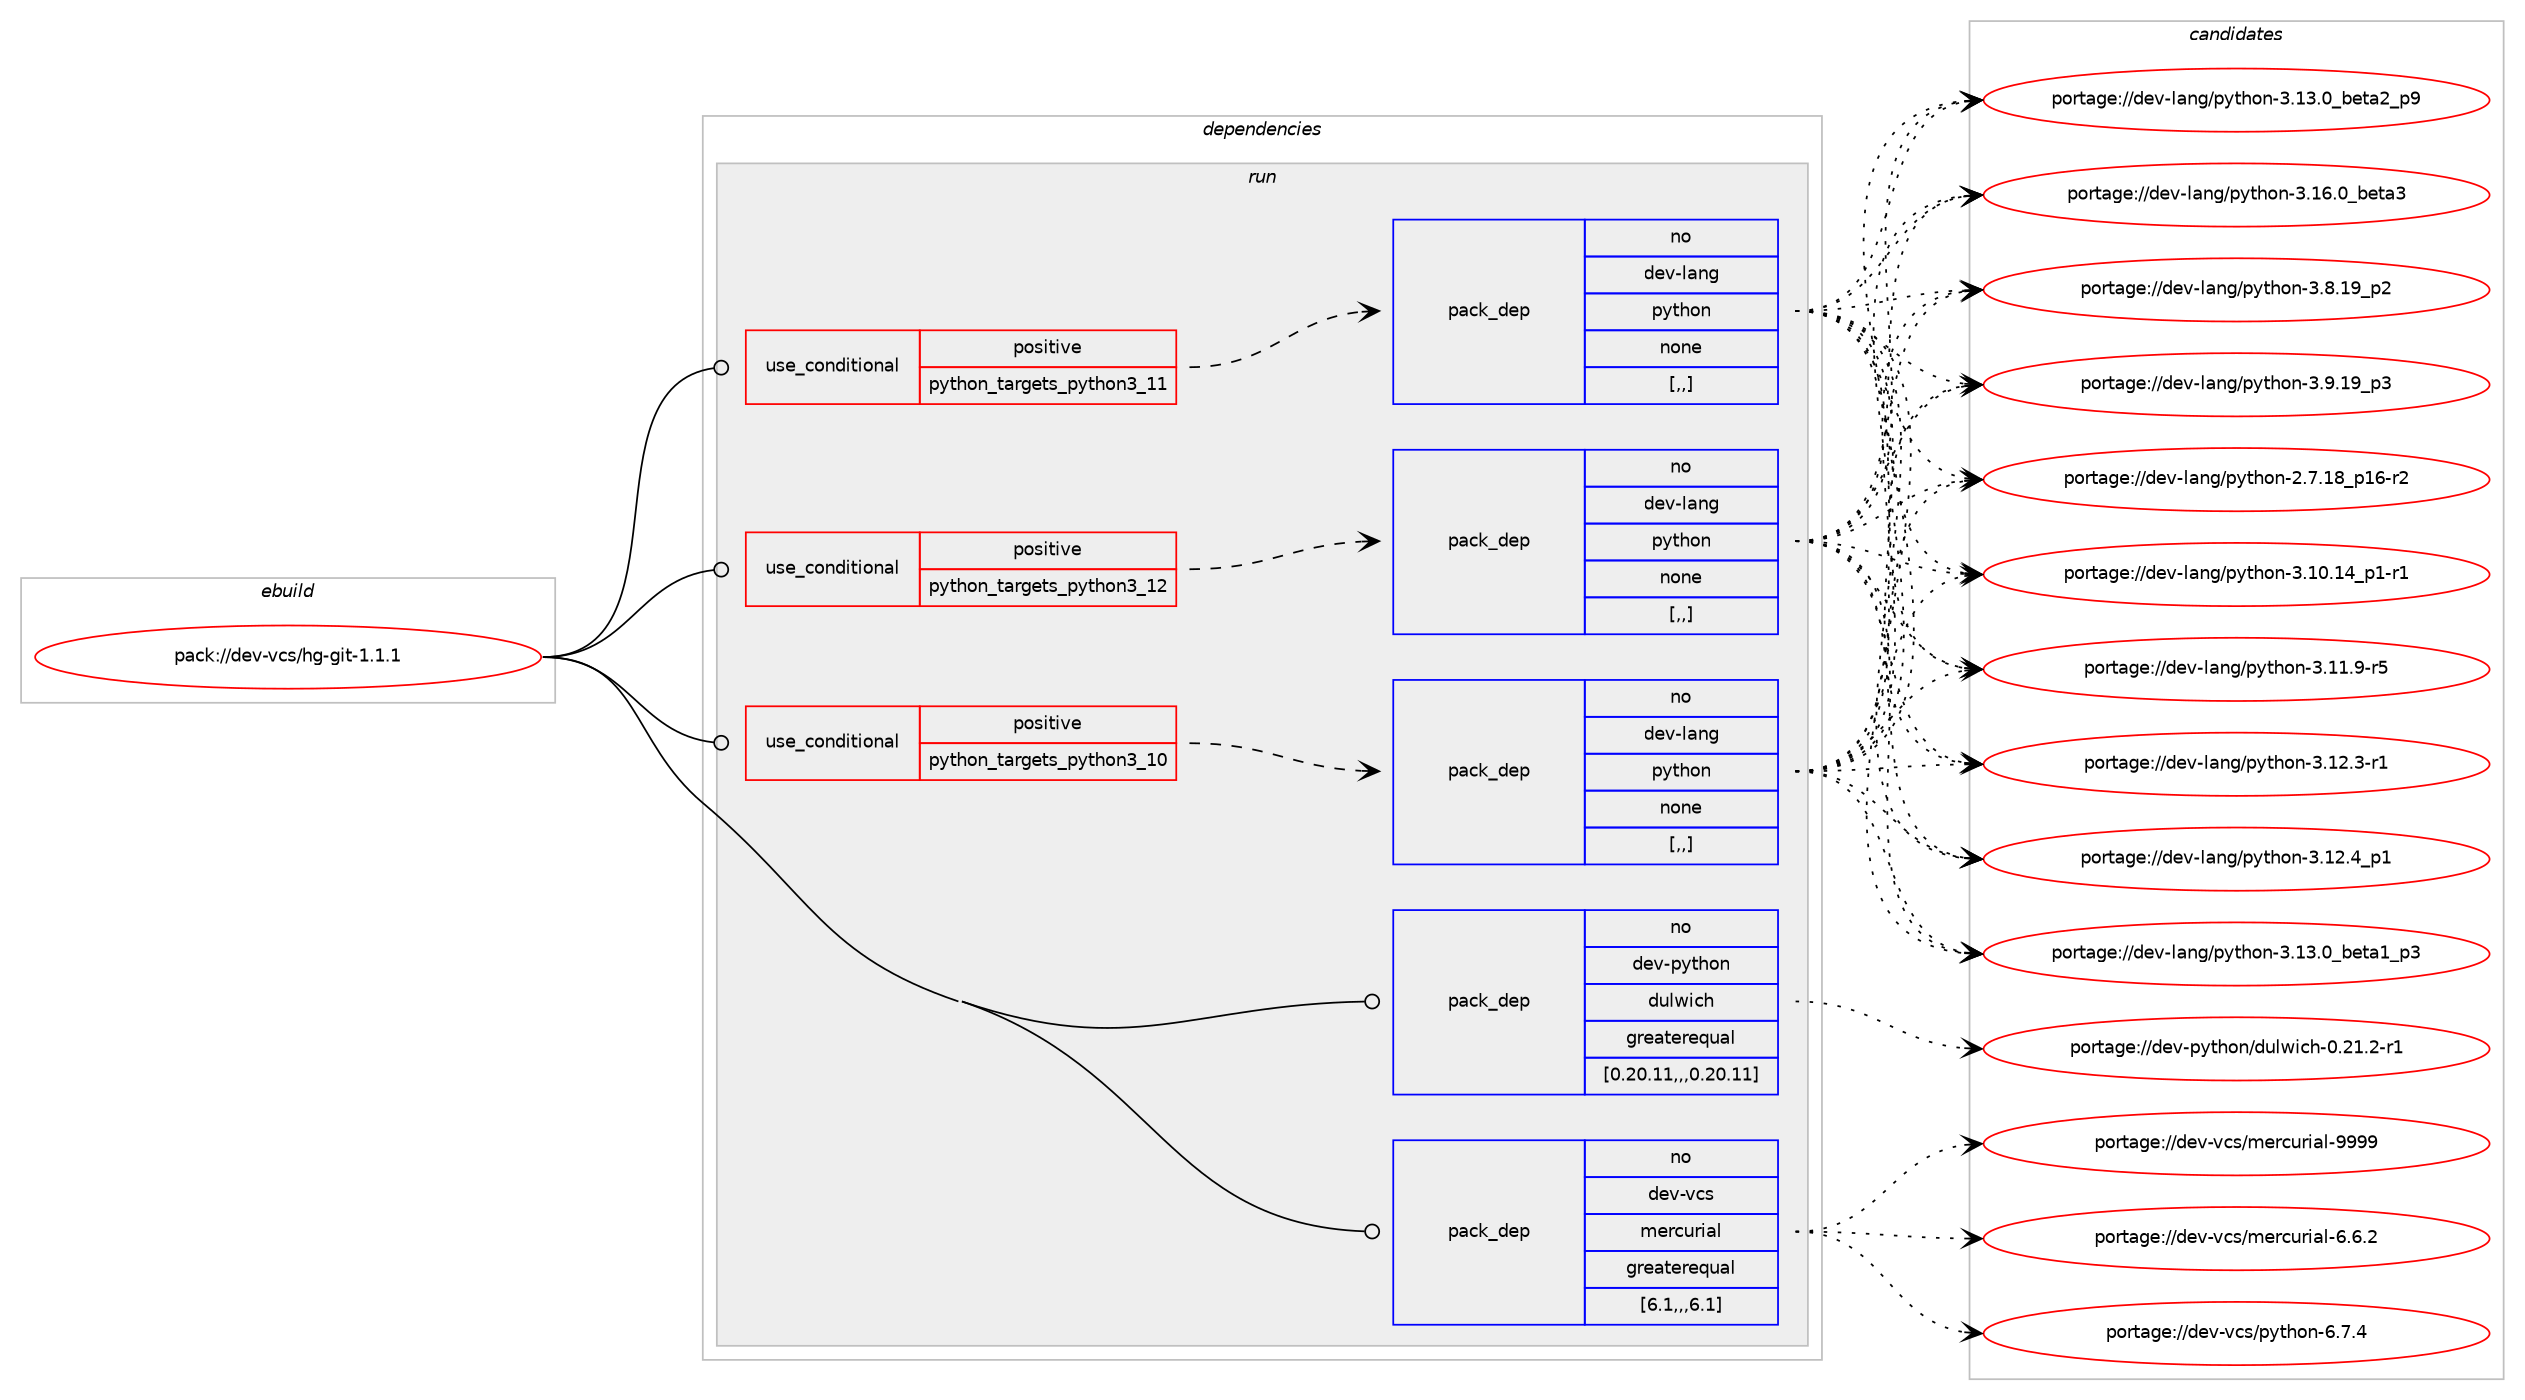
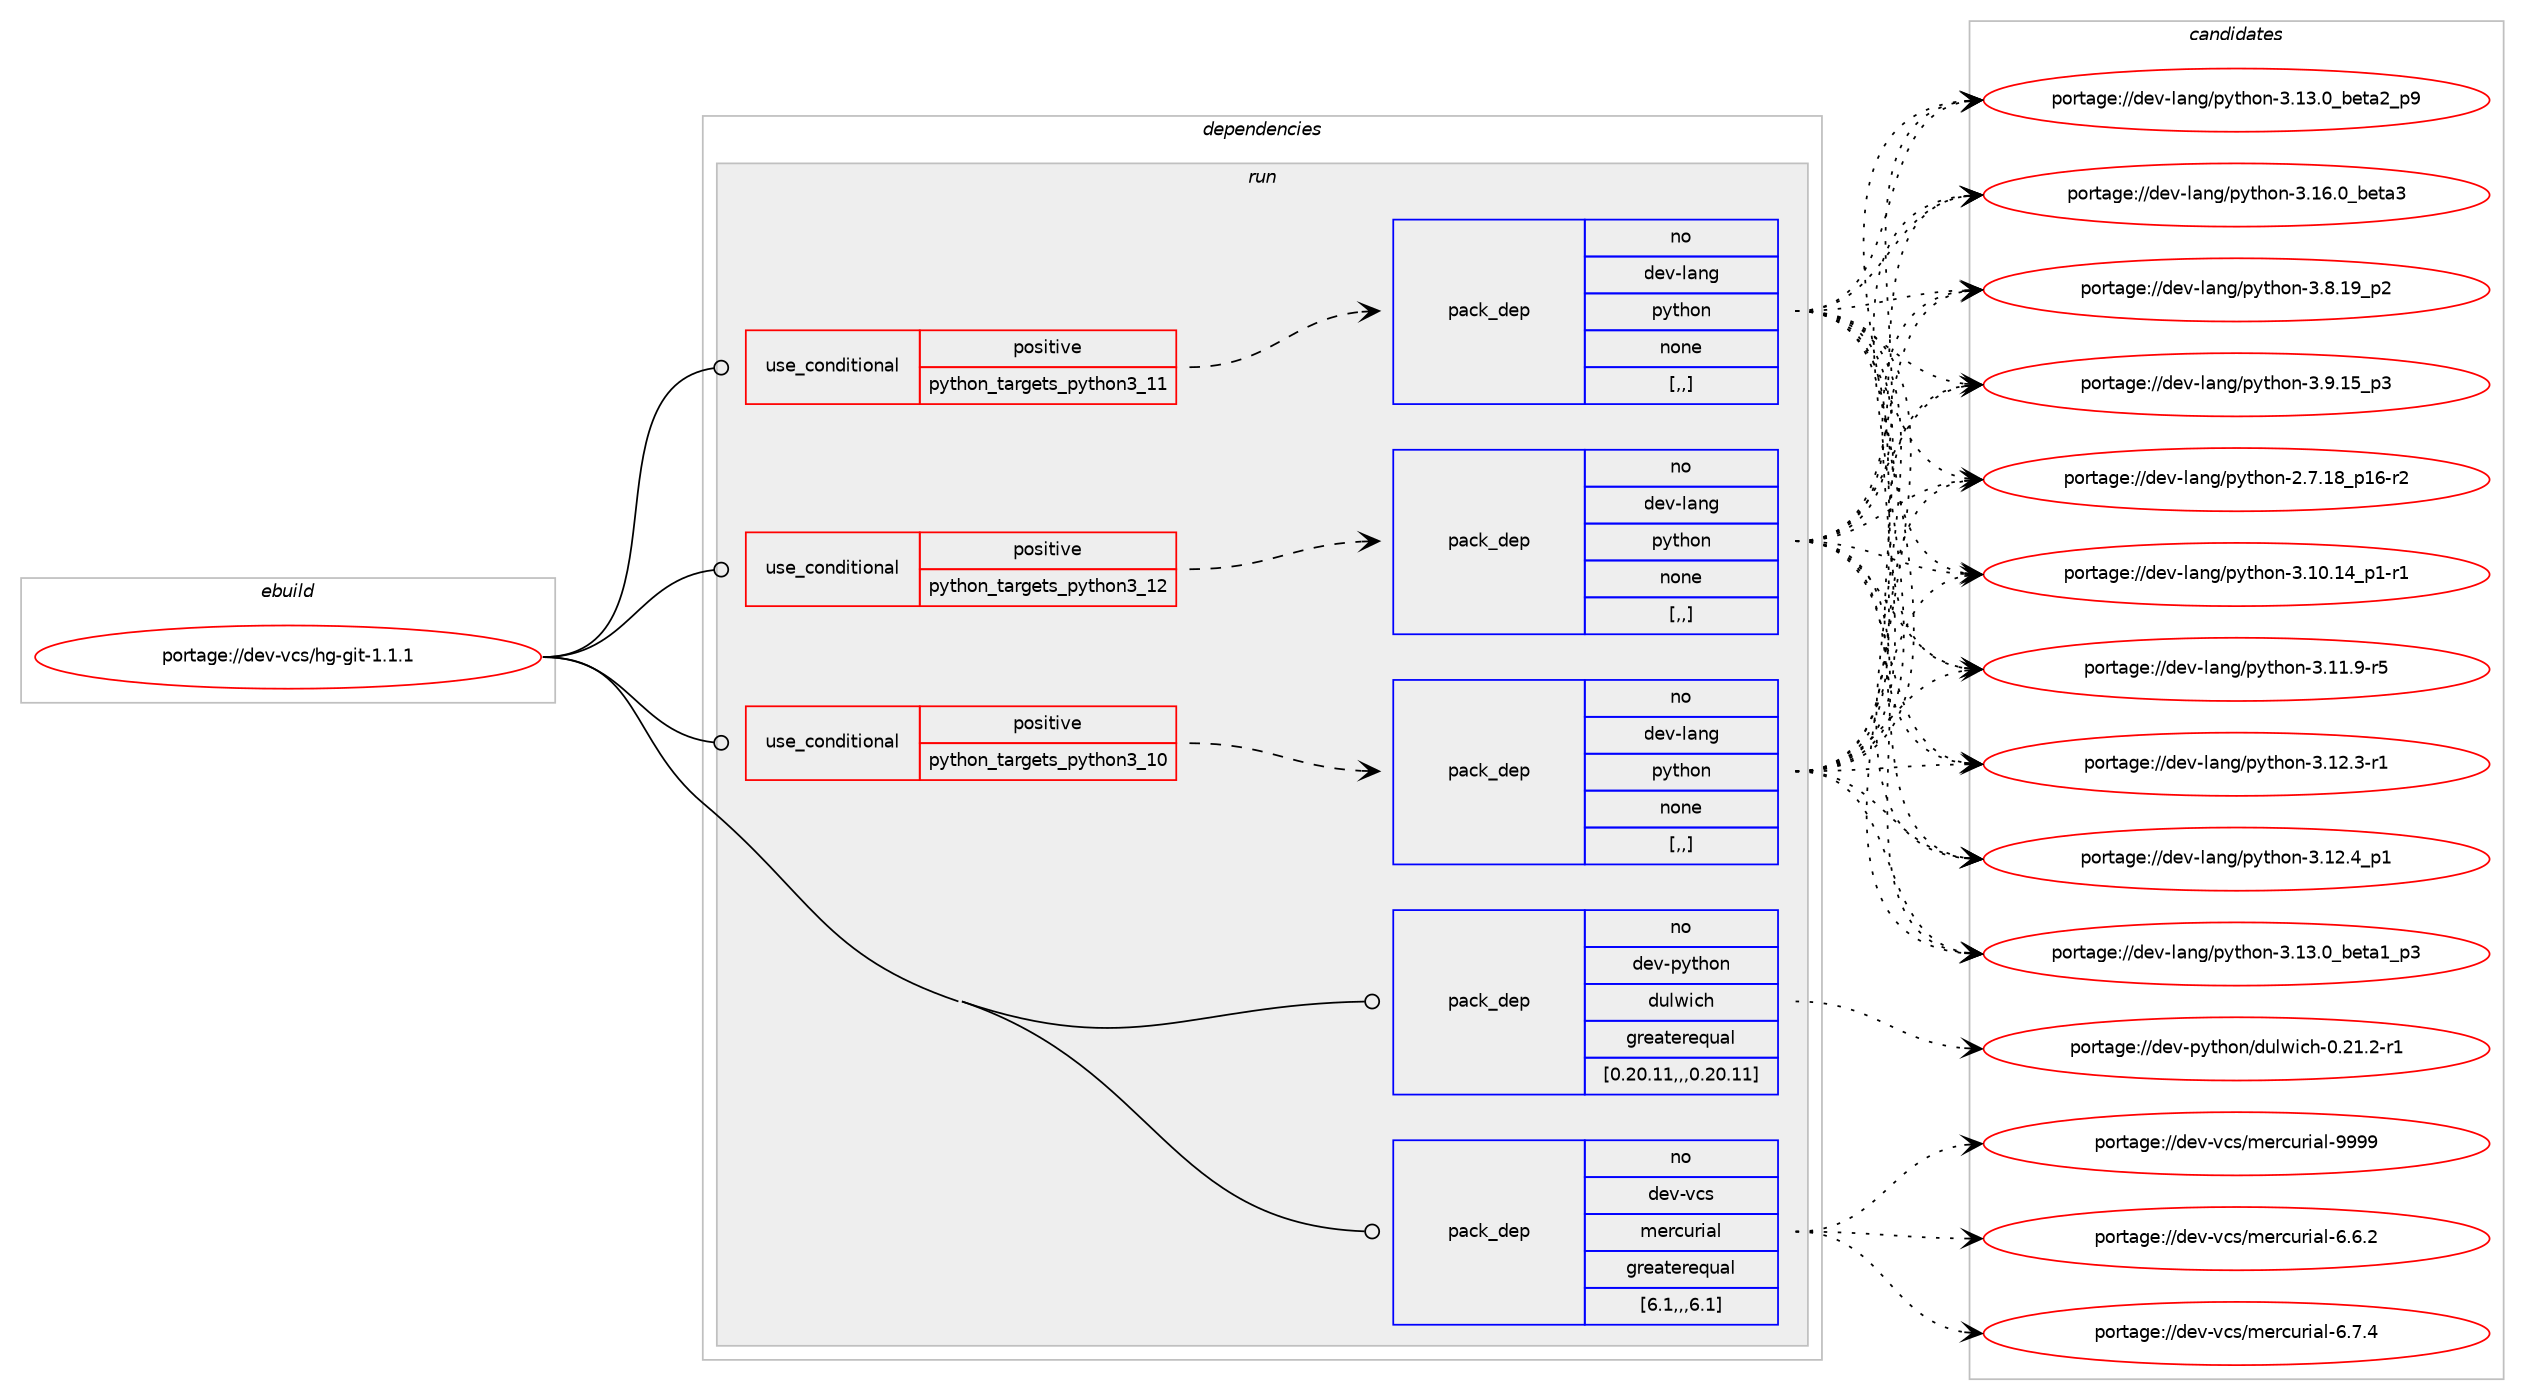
node "portage://dev-lang/python-3.9.19_p3": label "portage://dev-lang/python-3.9.19_p3" -> "portage://dev-lang/python-3.9.15_p3"
node "pack://dev-vcs/hg-git-1.1.1": label "pack://dev-vcs/hg-git-1.1.1" -> "portage://dev-vcs/hg-git-1.1.1"
node "portage://dev-vcs/python-6.7.4": label "portage://dev-vcs/python-6.7.4" -> "portage://dev-vcs/mercurial-6.7.4"
